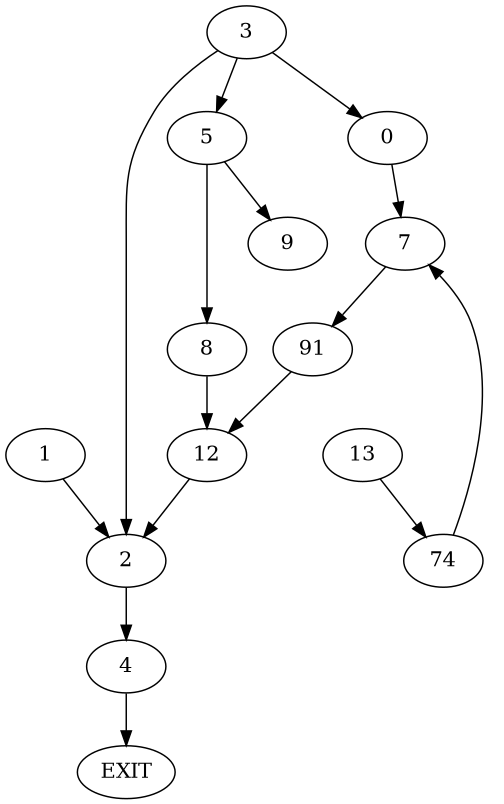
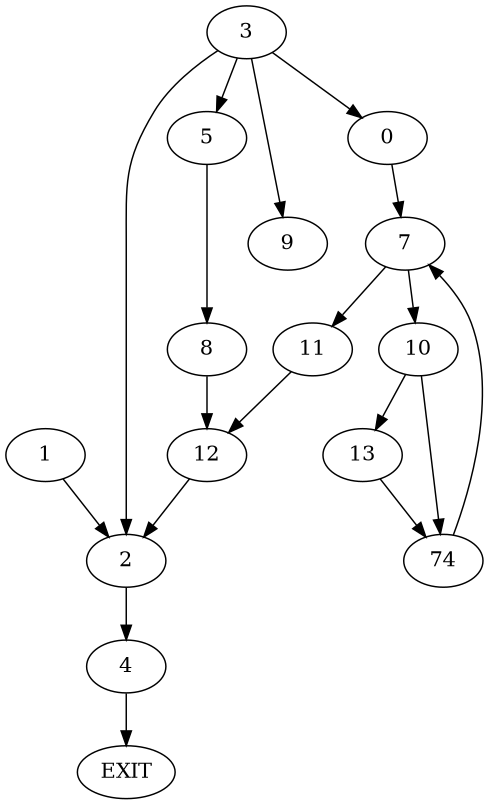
edge "5" -> "9": now "3" -> "9"
node "91": label "91" -> "11"
node "10": added
